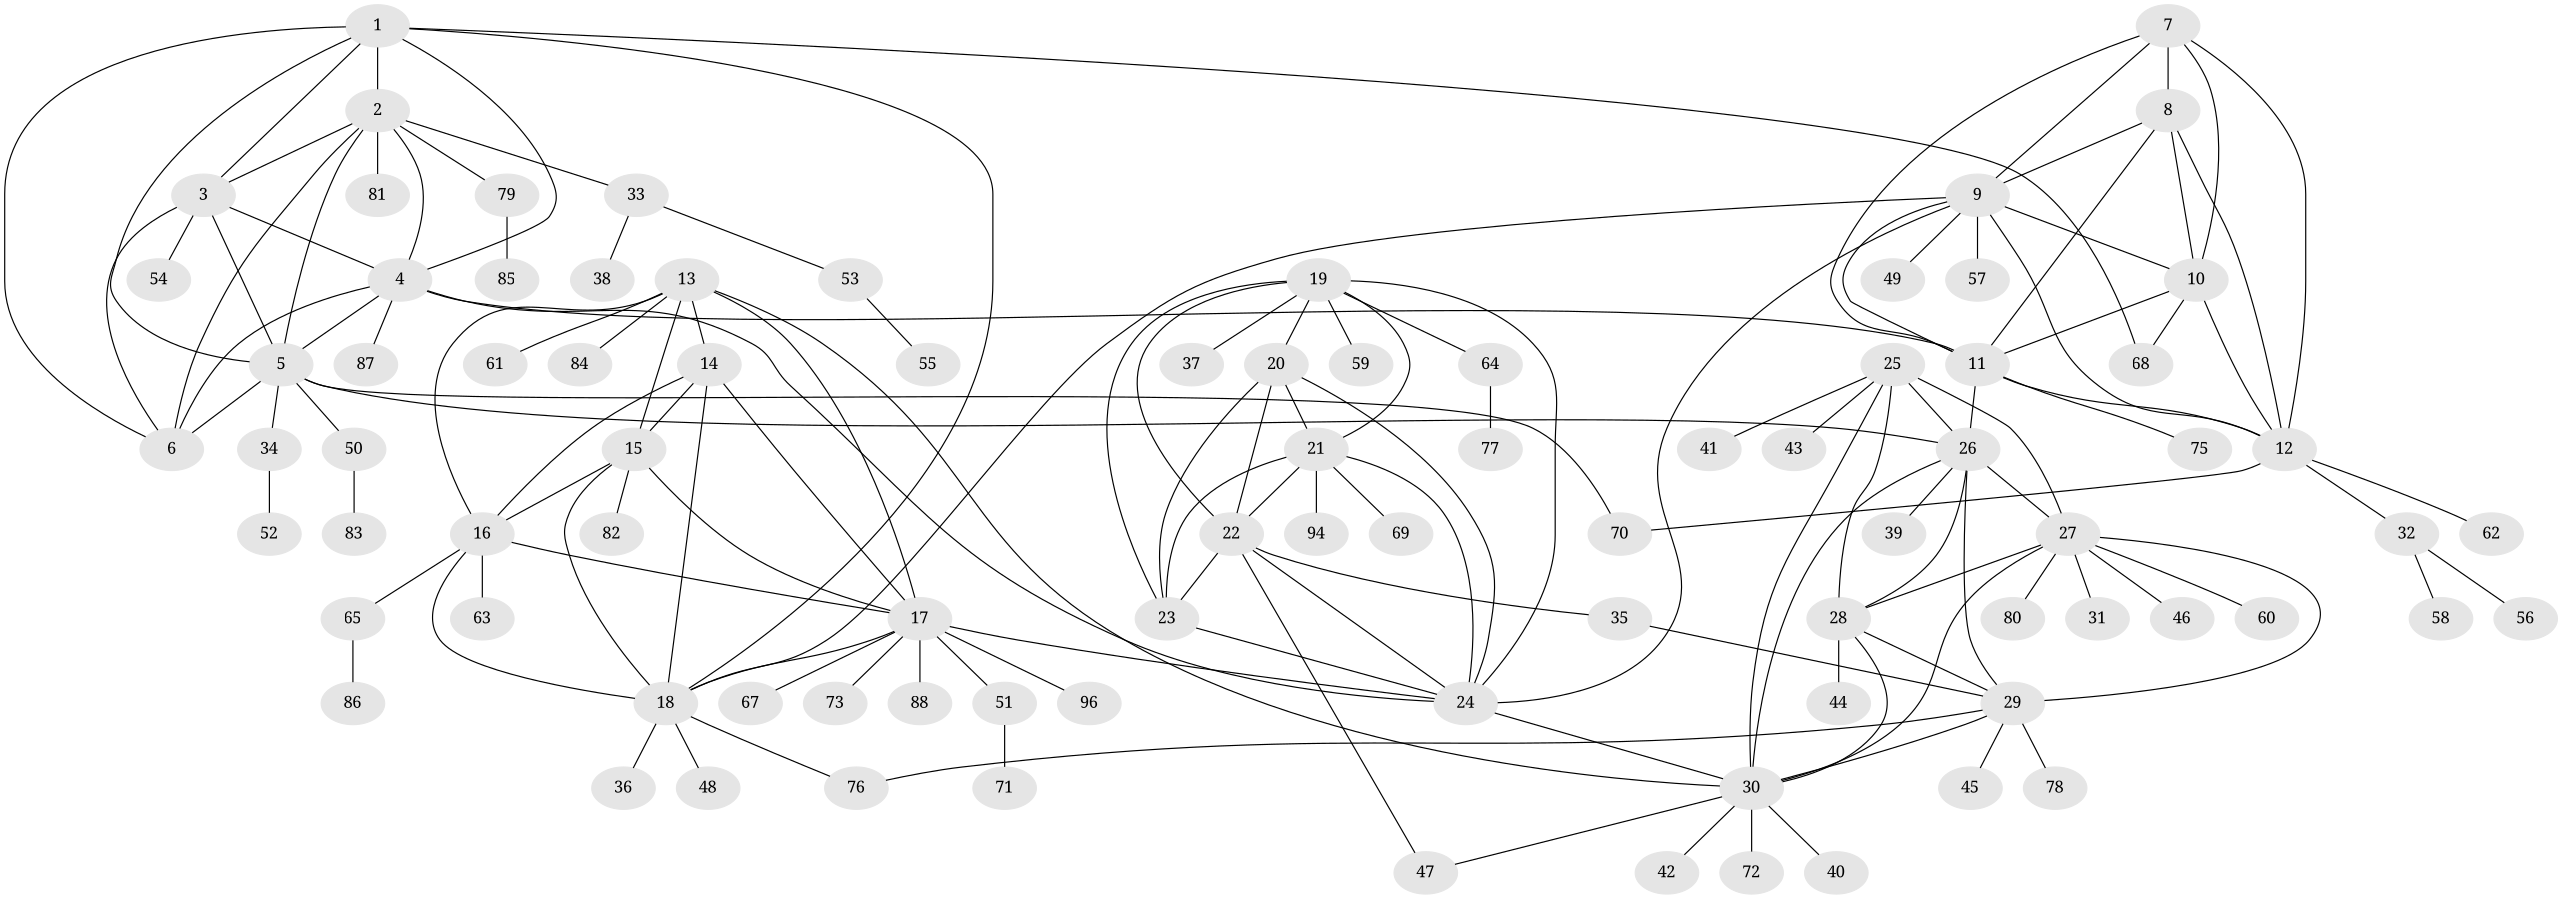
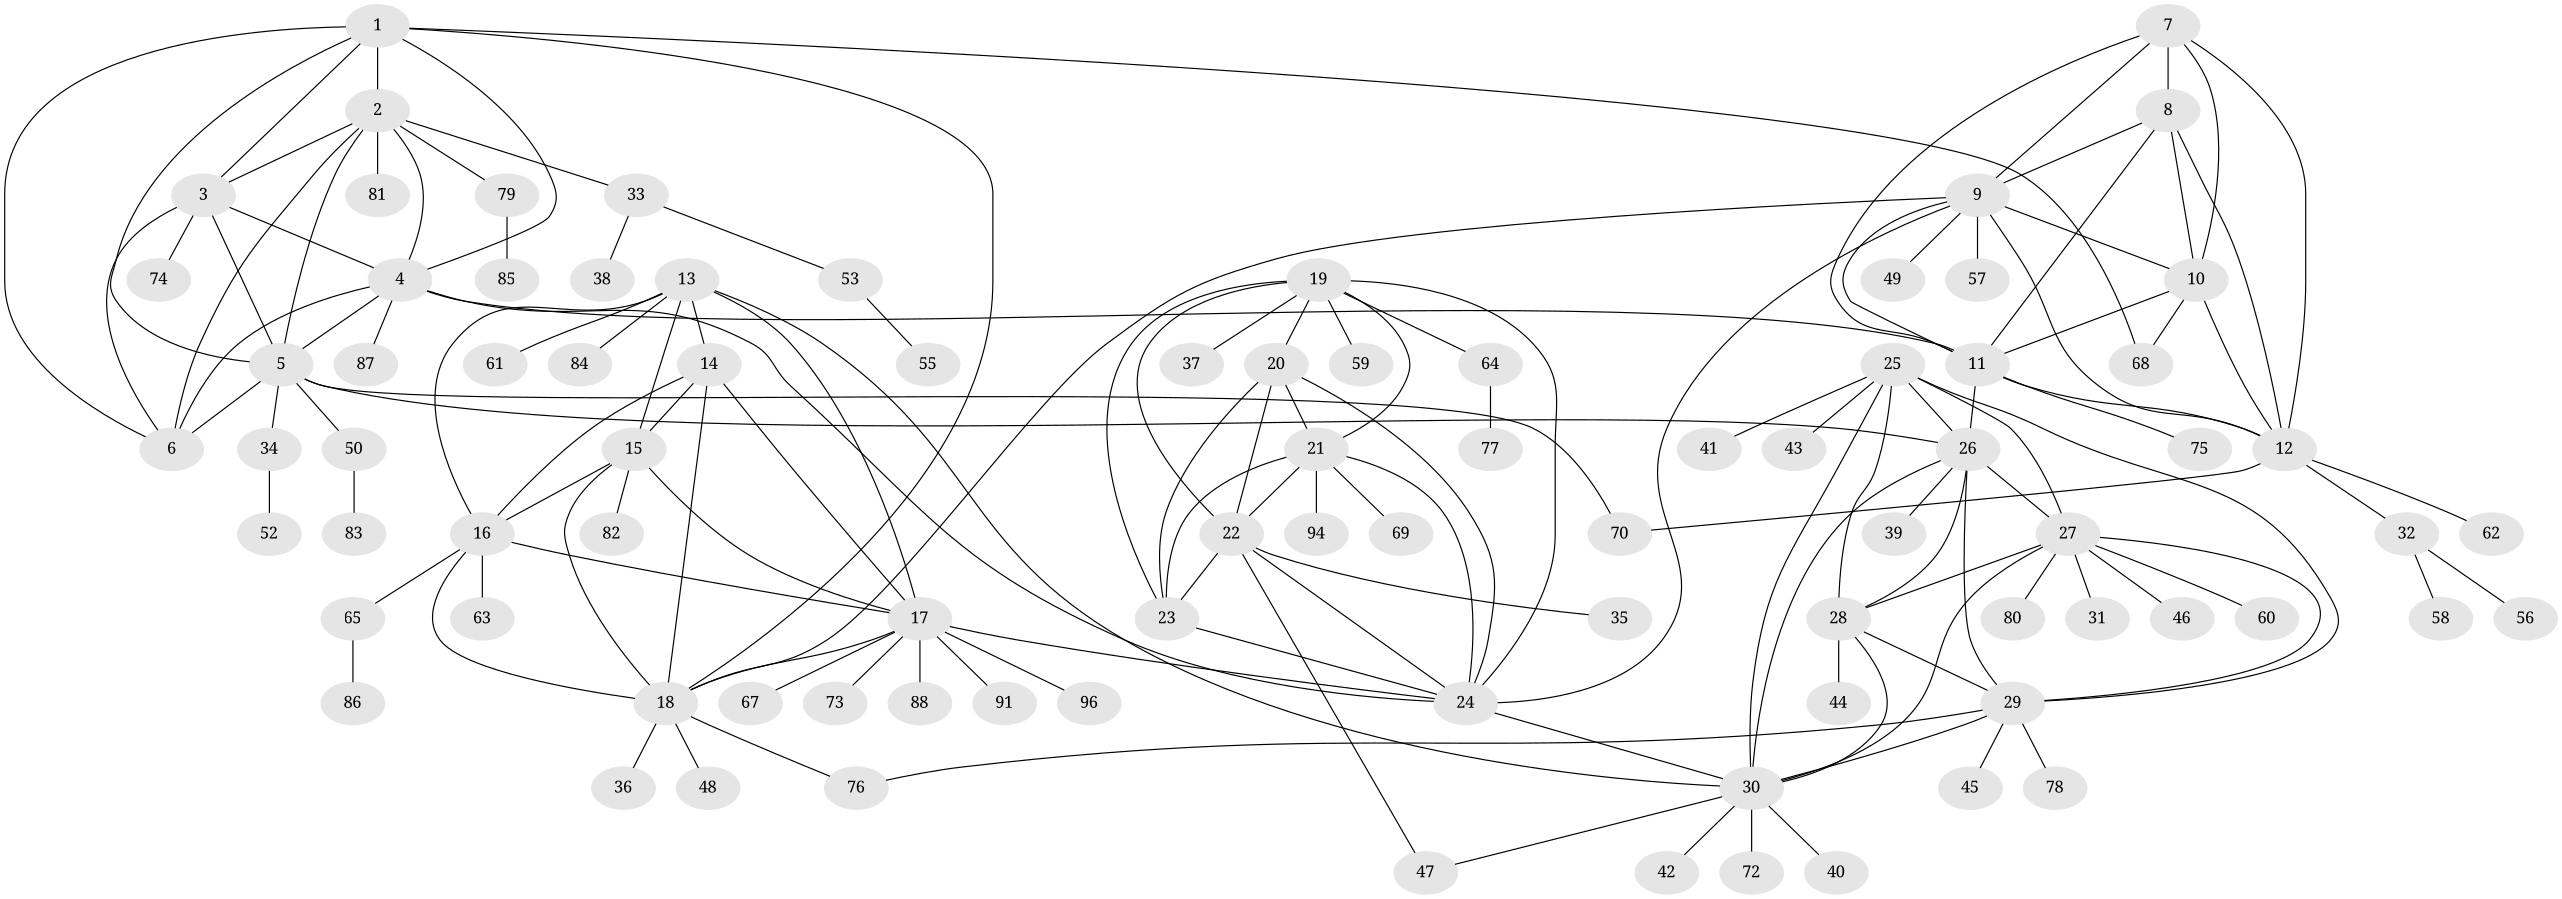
node "54": label "54" -> "74"
edge "35" -- "29": now "25" -- "29"
node "51": label "51" -> "91"
node "71": removed
